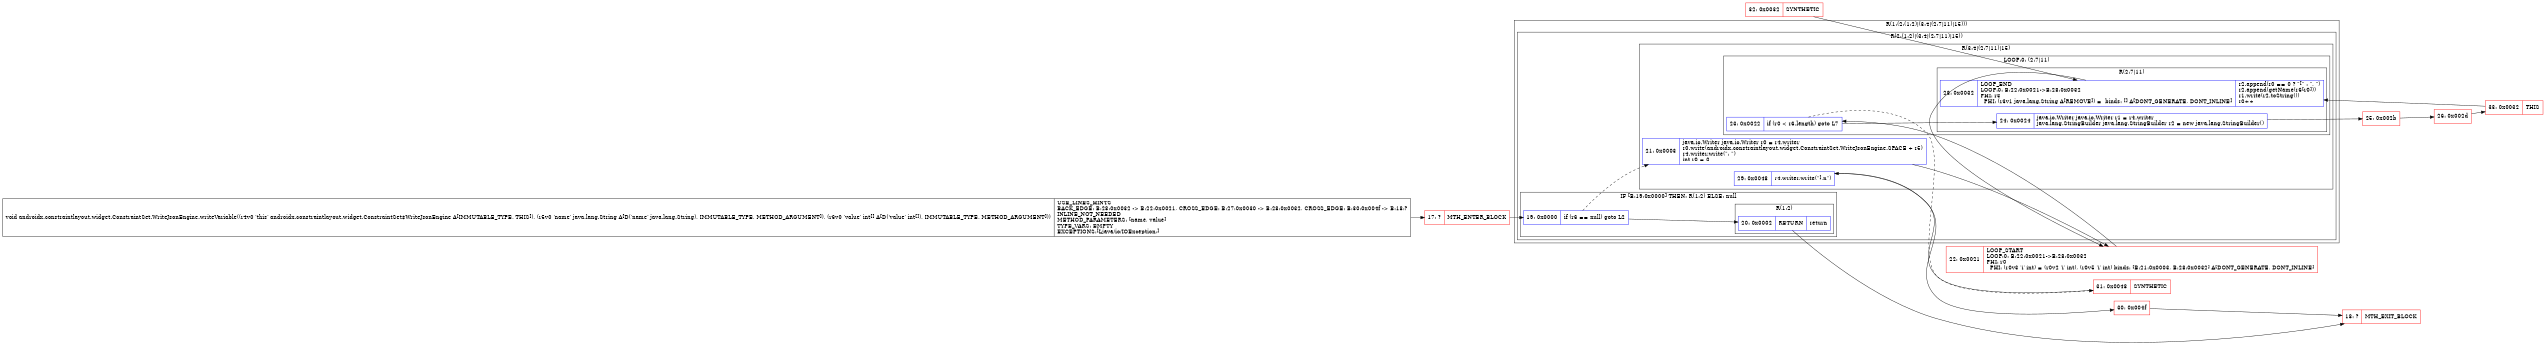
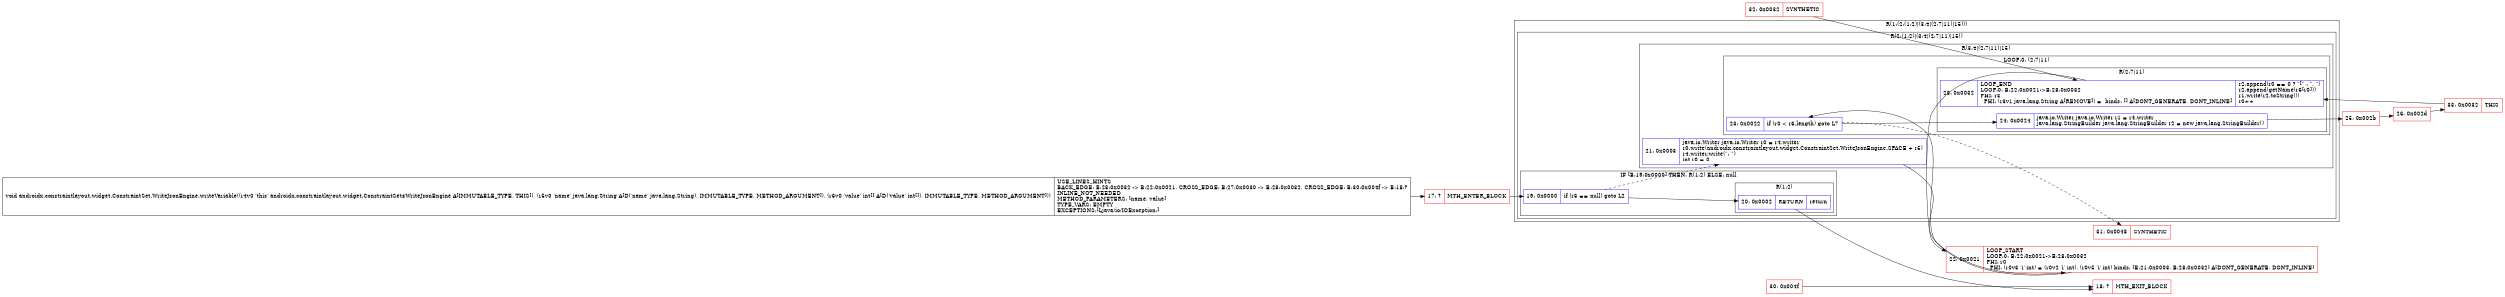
node "29: 0x0048": removed
